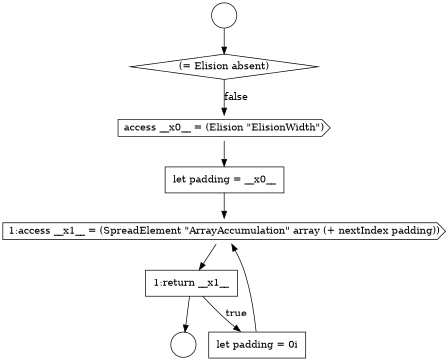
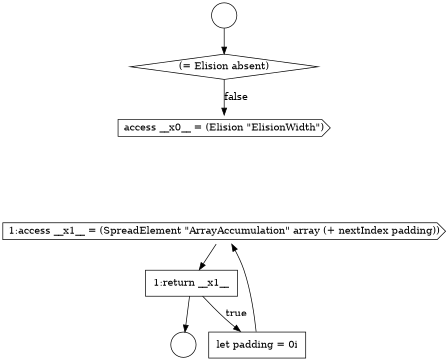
node "let padding = __x0__": removed
